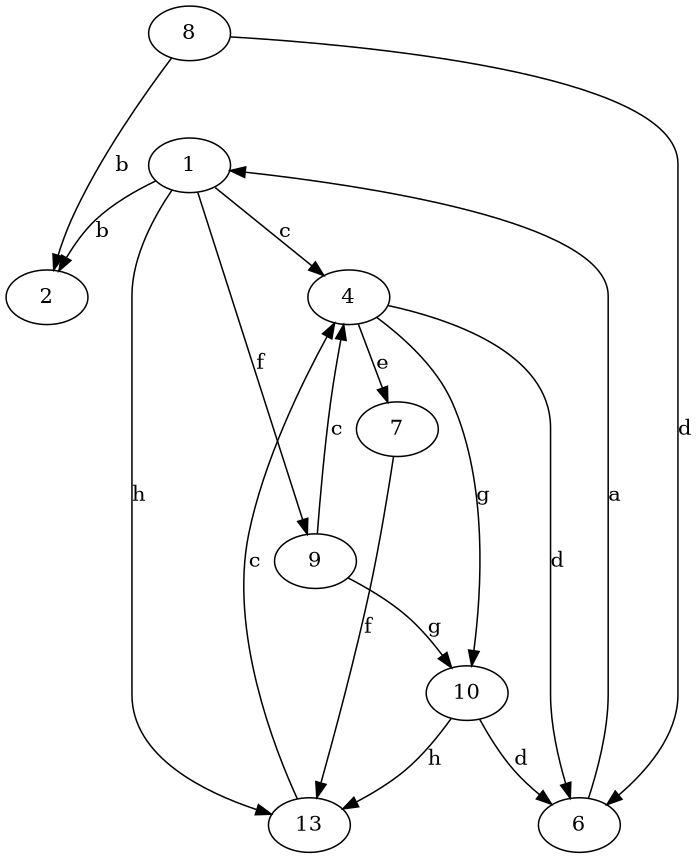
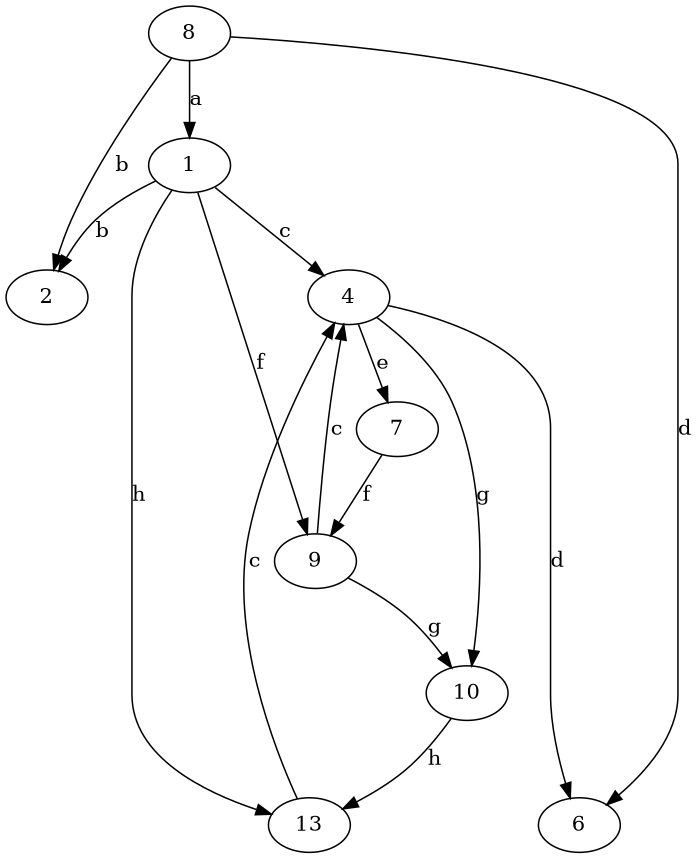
edge "6" -> "1": now "8" -> "1"
edge "7" -> "13": now "7" -> "9"
edge "10" -> "6": removed, label "d"
